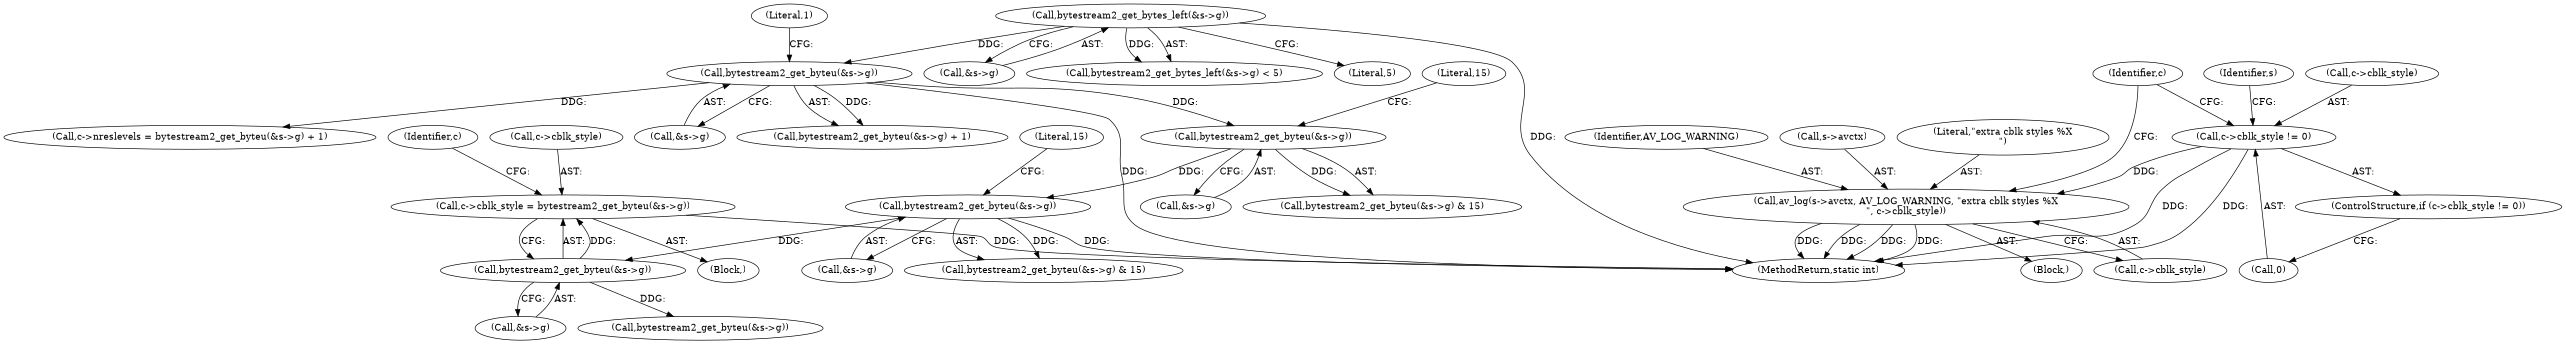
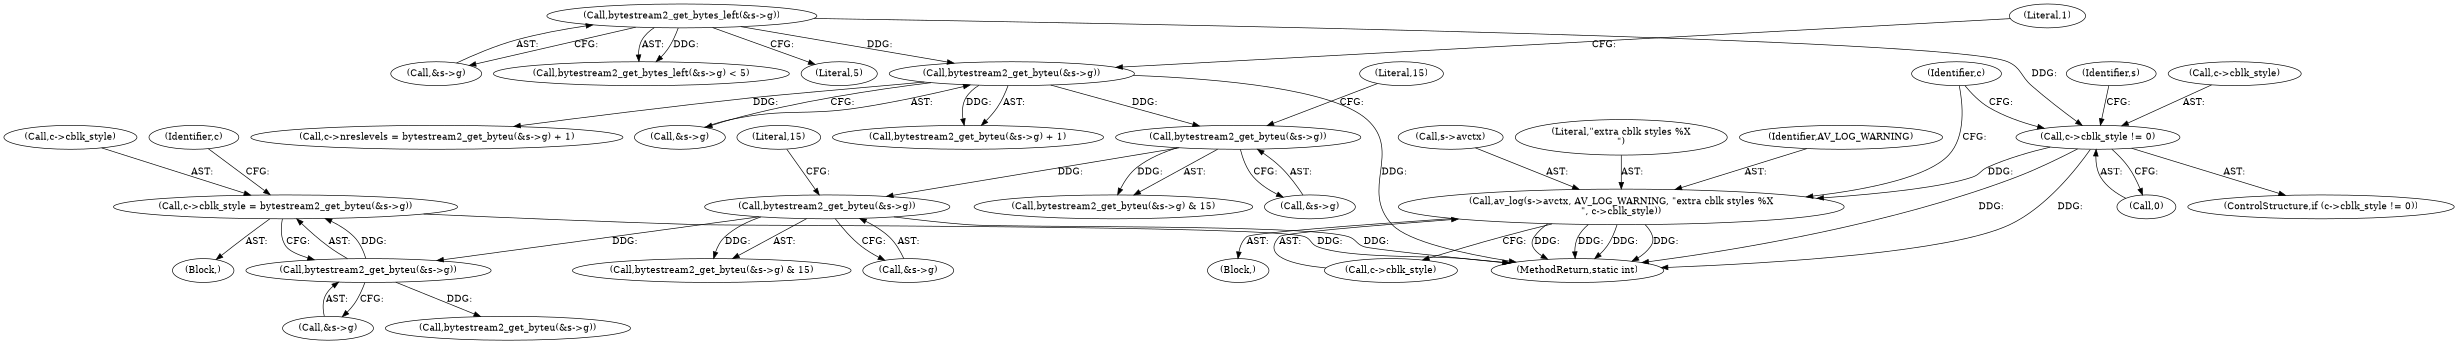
edge "(Call,bytestream2_get_bytes_left(&s->g))" -> "(MethodReturn,static int)": now "(Call,bytestream2_get_bytes_left(&s->g))" -> "(Call,c->cblk_style != 0)"
edge "(ControlStructure,if (c->cblk_style != 0))" -> "(Call,0)": now "(Call,c->cblk_style != 0)" -> "(Call,0)"
